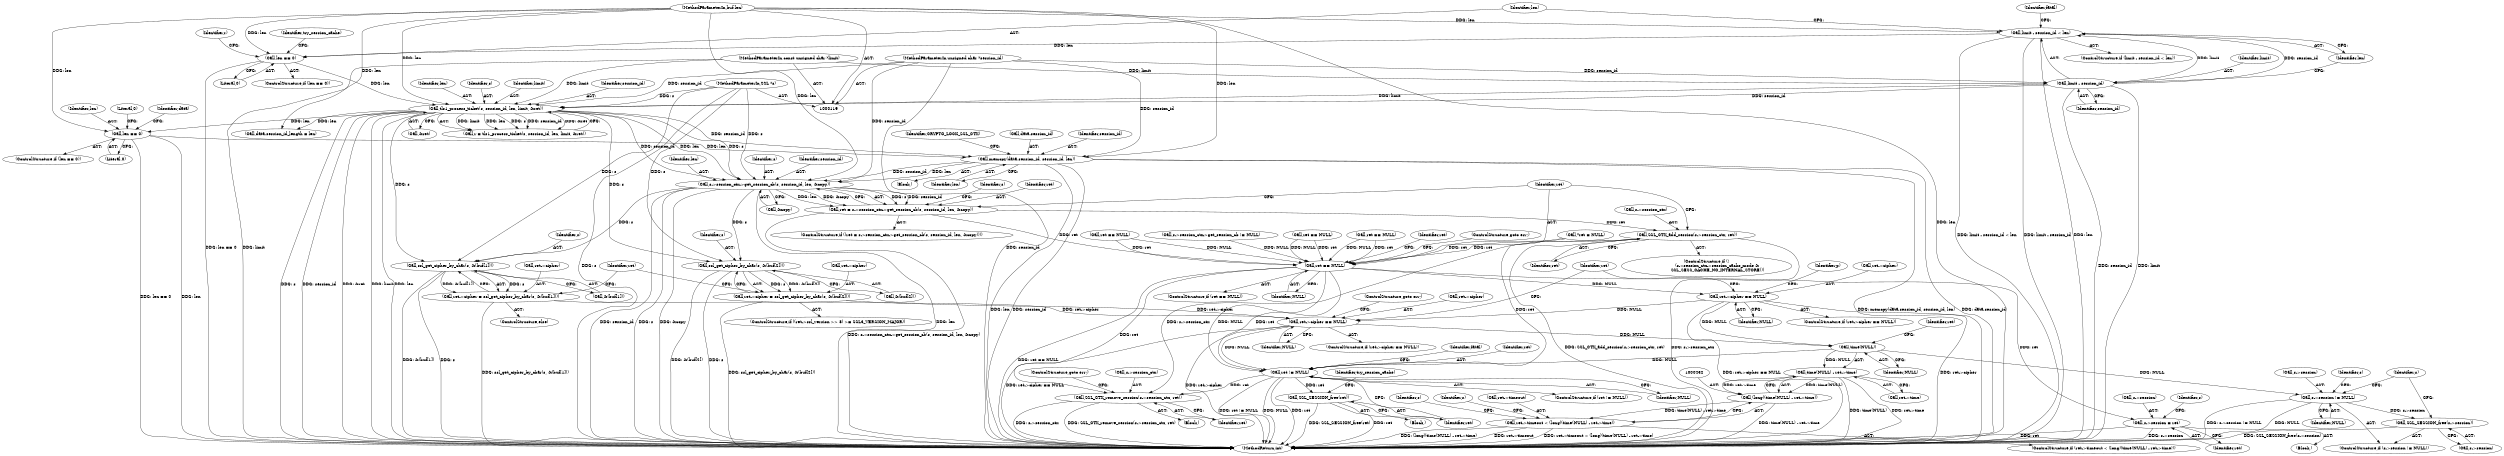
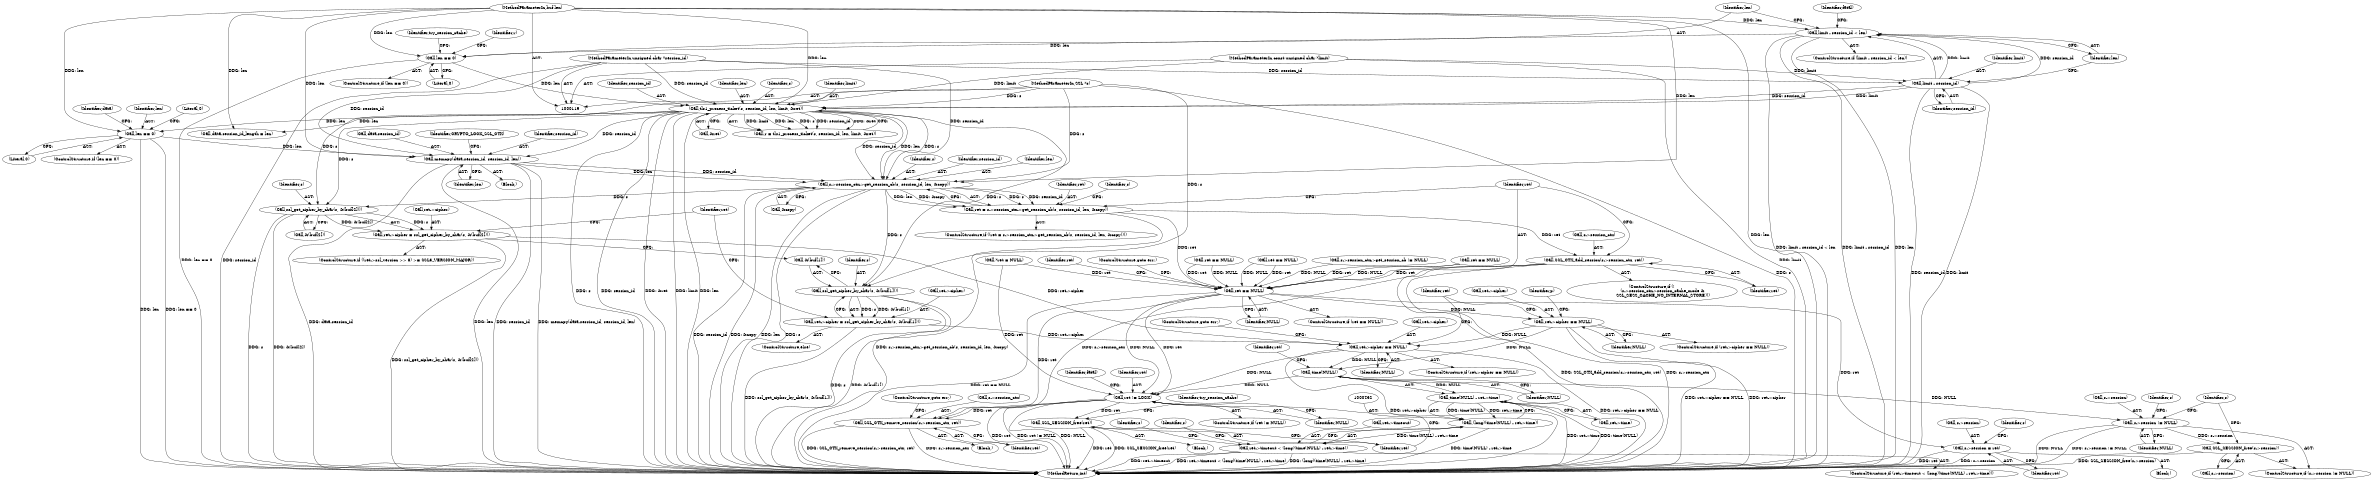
edge "(Call,ret->cipher = ssl_get_cipher_by_char(s, &(buf[2])))" -> "(Call,ssl_get_cipher_by_char(s, &(buf[2])))": now "(Call,ret->cipher = ssl_get_cipher_by_char(s, &(buf[2])))" -> "(Call,&(buf[1]))"
node "(Call,ret != NULL)": label "(Call,ret != NULL)" -> "(Call,ret != LOCK)"
